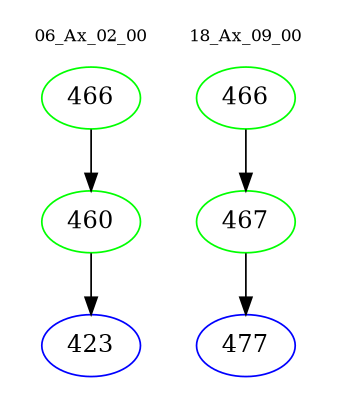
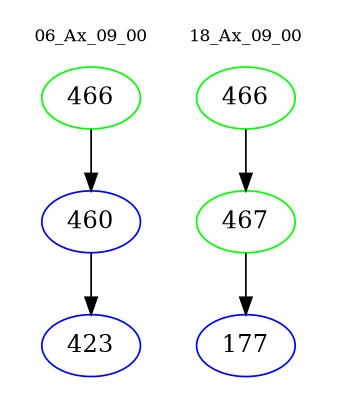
cluster "06_Ax_02_00": label "06_Ax_02_00" -> "06_Ax_09_00"
node "460": color green -> blue
node "477": label "477" -> "177"
